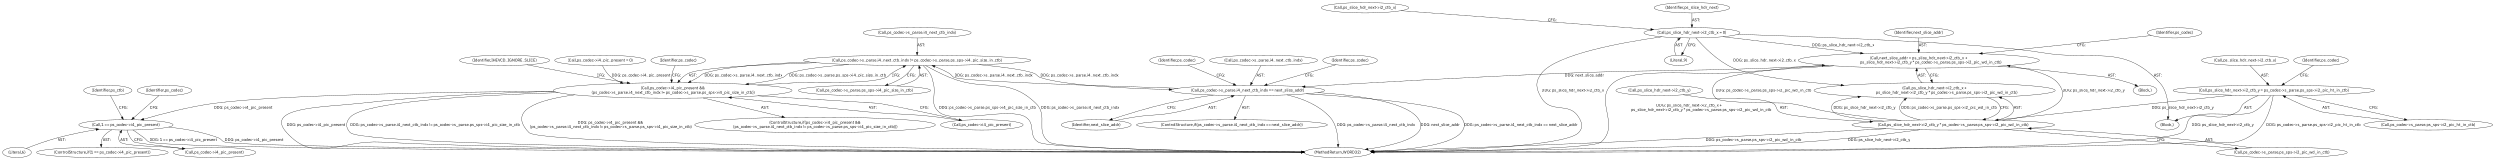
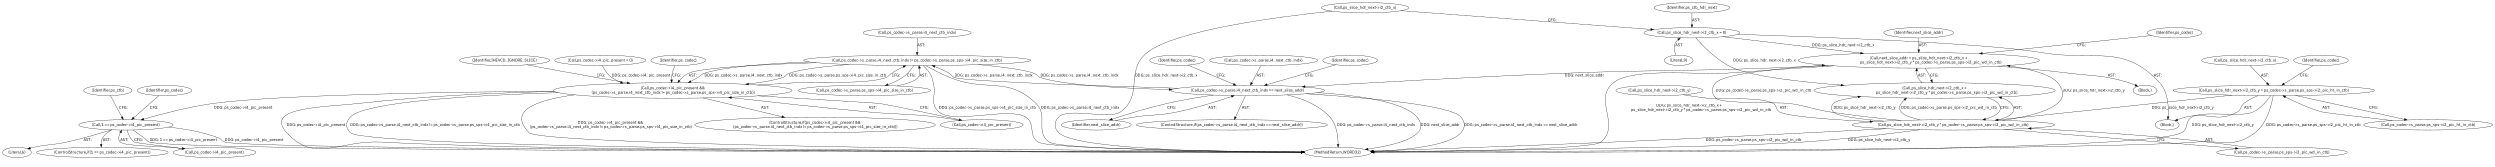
node "(Identifier,ps_slice_hdr_next)": label "(Identifier,ps_slice_hdr_next)" -> "(Identifier,ps_ctb_hdr_next)"
edge "(Call,ps_slice_hdr_next->i2_ctb_x = 0)" -> "(Literal,9)": removed, label "CFG:"
edge "(Call,ps_slice_hdr_next->i2_ctb_x = 0)" -> "(MethodReturn,WORD32)": now "(Call,ps_slice_hdr_next->i2_ctb_x)" -> "(MethodReturn,WORD32)"
edge "(Literal,6)" -> "(Call,1 == ps_codec->i4_pic_present)": reversed
